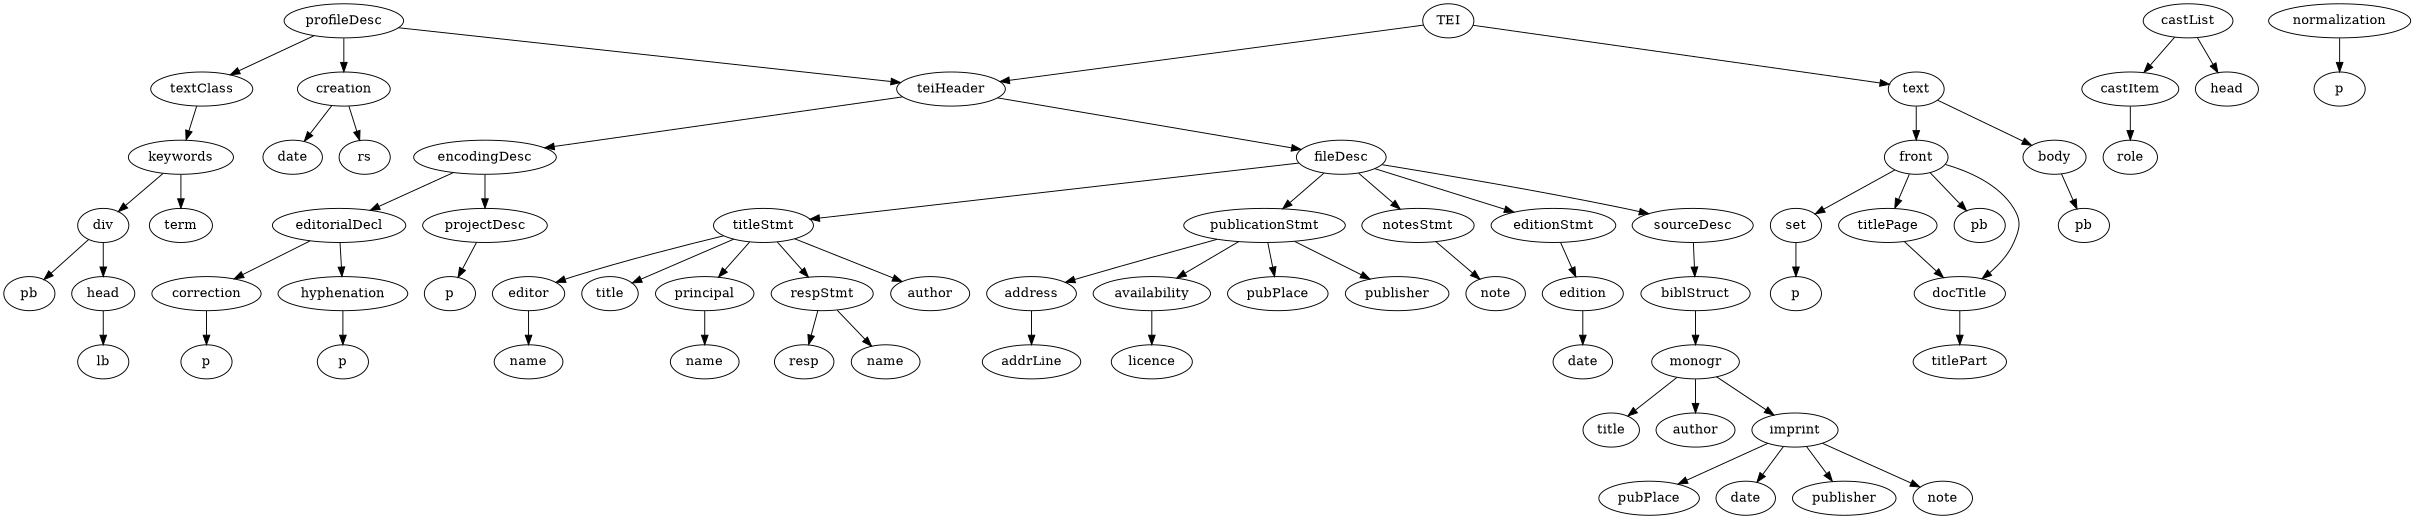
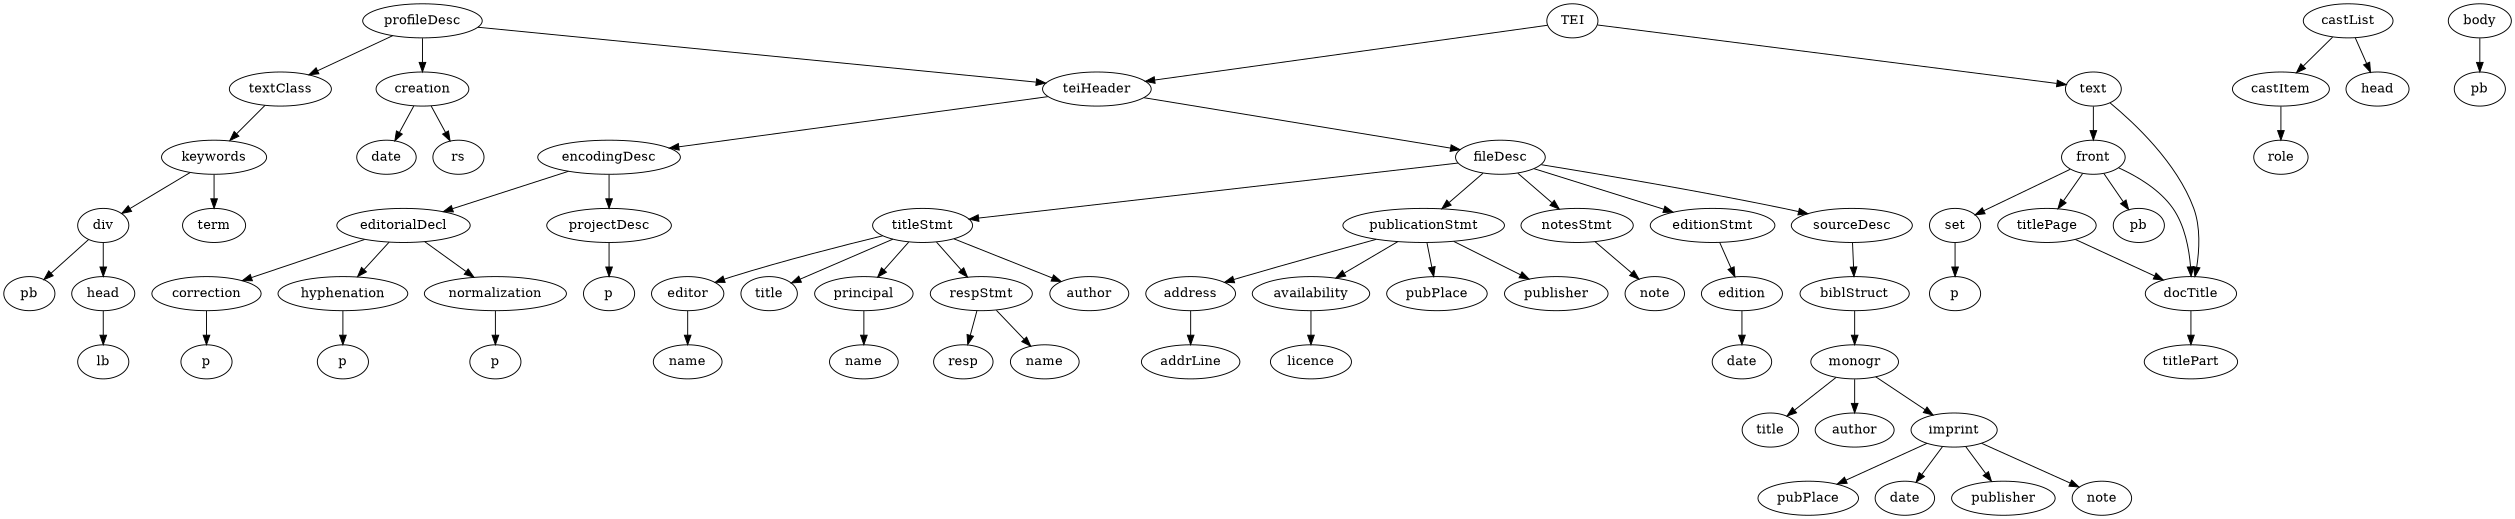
edge "text" -> "body": now "text" -> "docTitle"
edge "editorialDecl" -> "normalization": added
